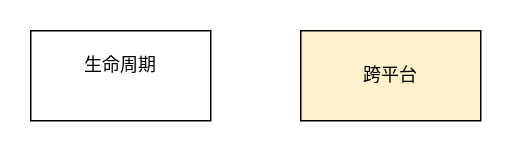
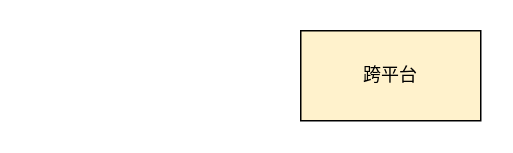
node "生命周期": removed
